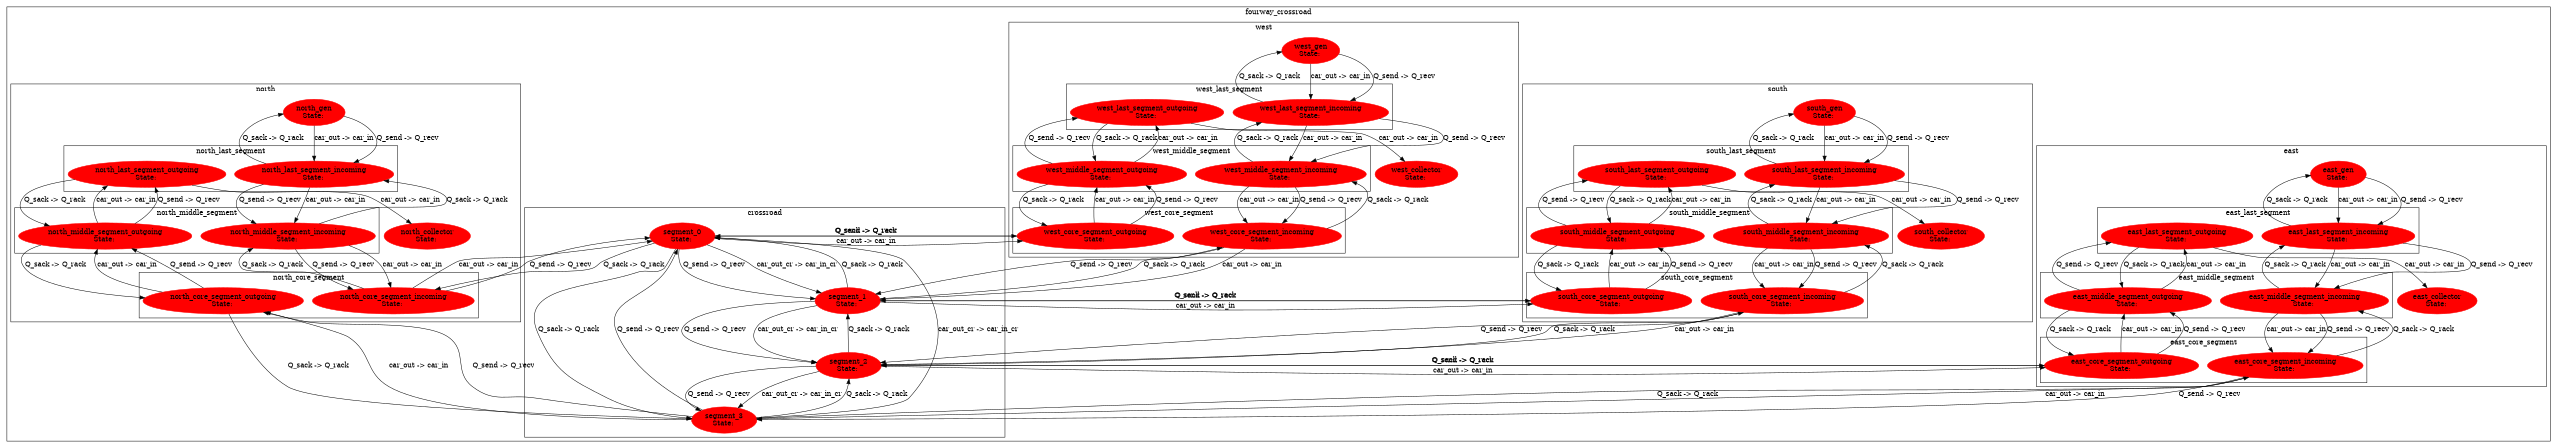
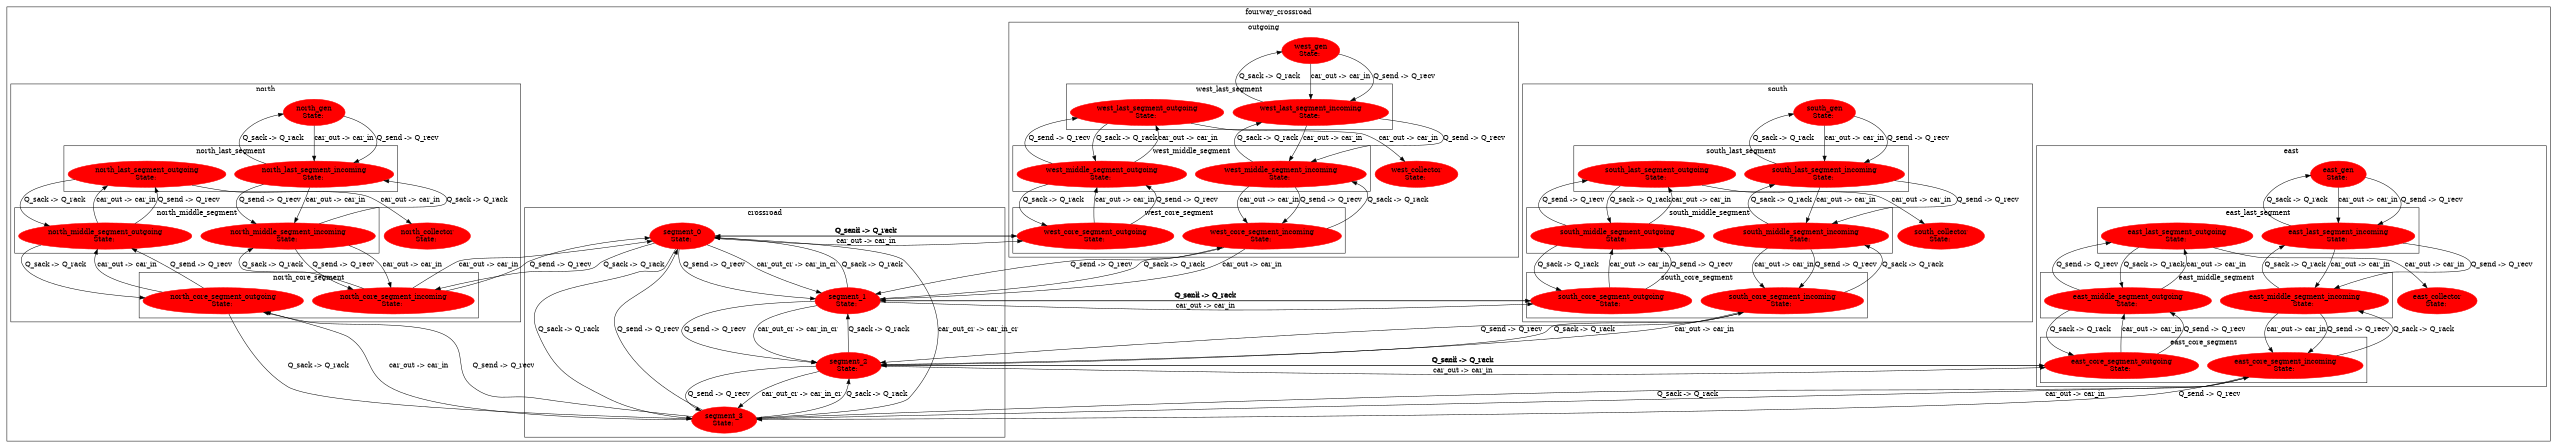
cluster "west": label "west" -> "outgoing"
